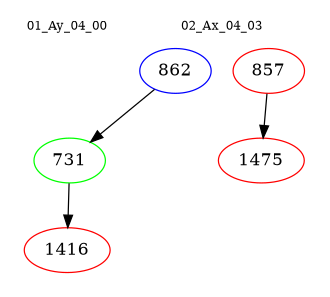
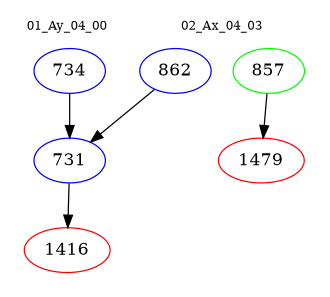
node "734": added
node "857": color red -> green
node "731": color green -> blue
node "1475": label "1475" -> "1479"
